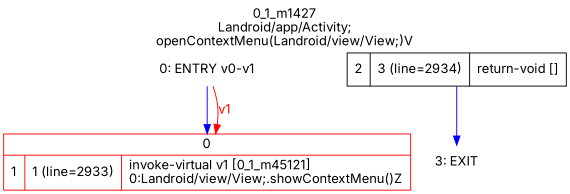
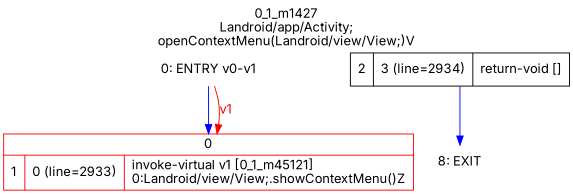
node "3: EXIT": label "3: EXIT" -> "8: EXIT"
node "0": text "1 (line=2933)" -> "0 (line=2933)"
